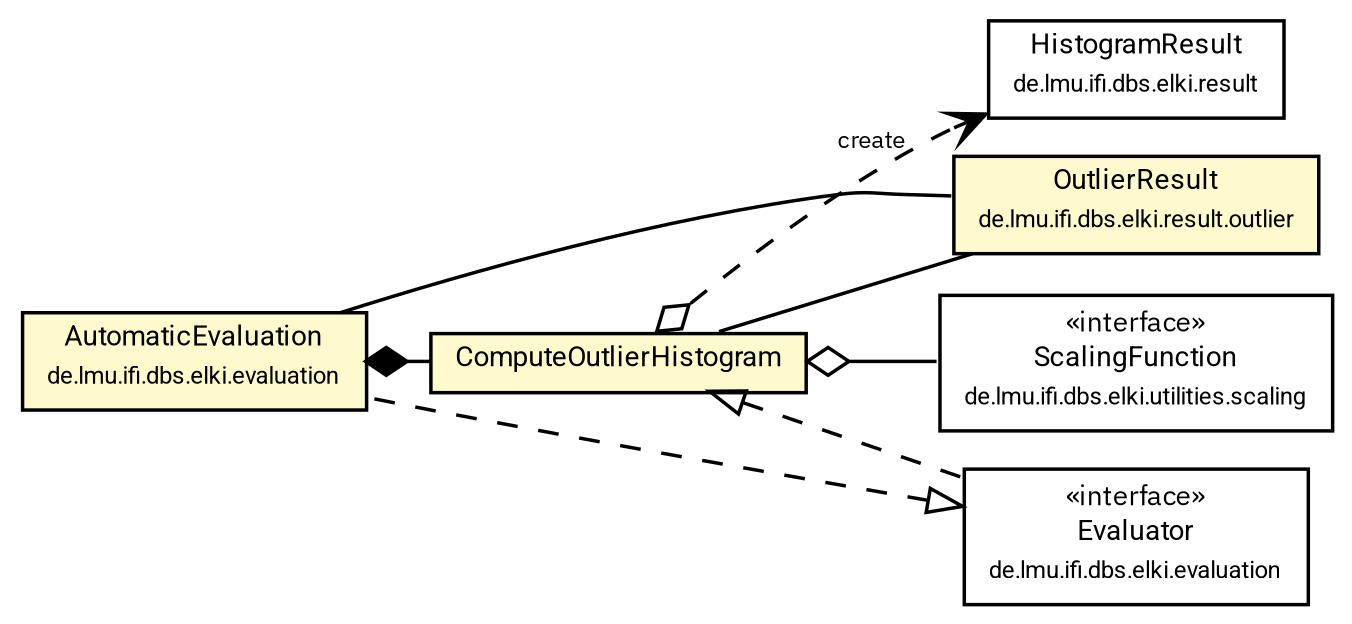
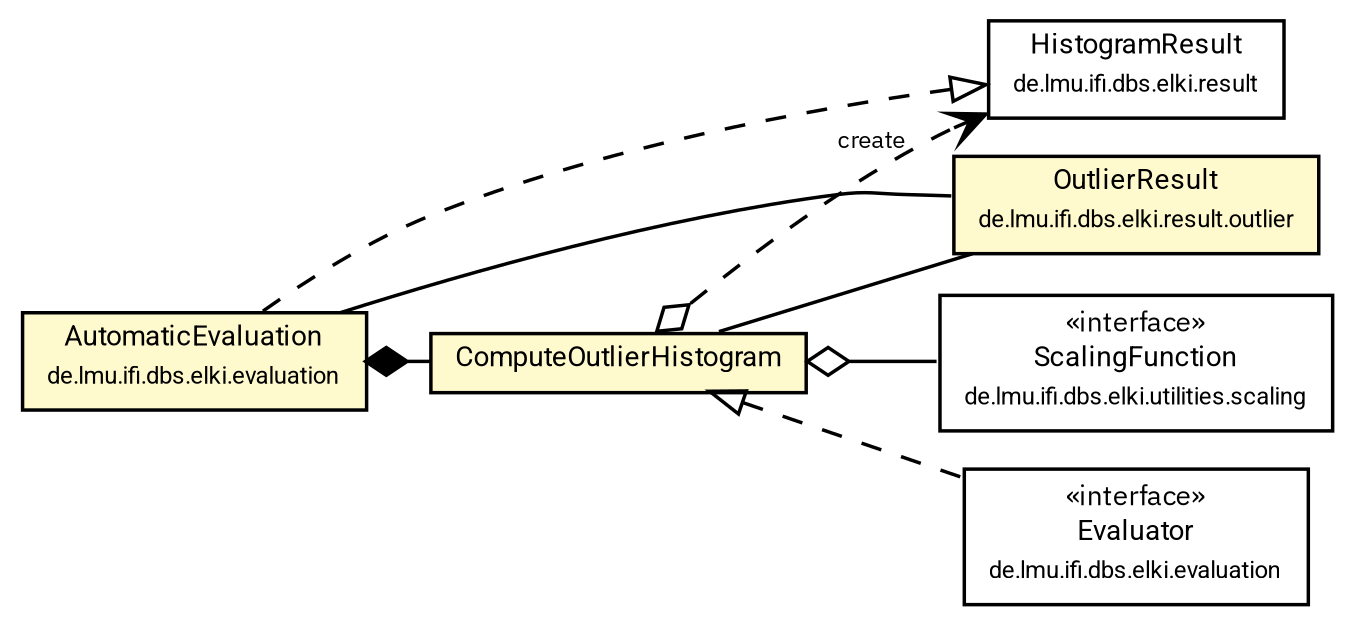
edge "AutomaticEvaluation" -> "Evaluator": now "AutomaticEvaluation" -> "HistogramResult"
